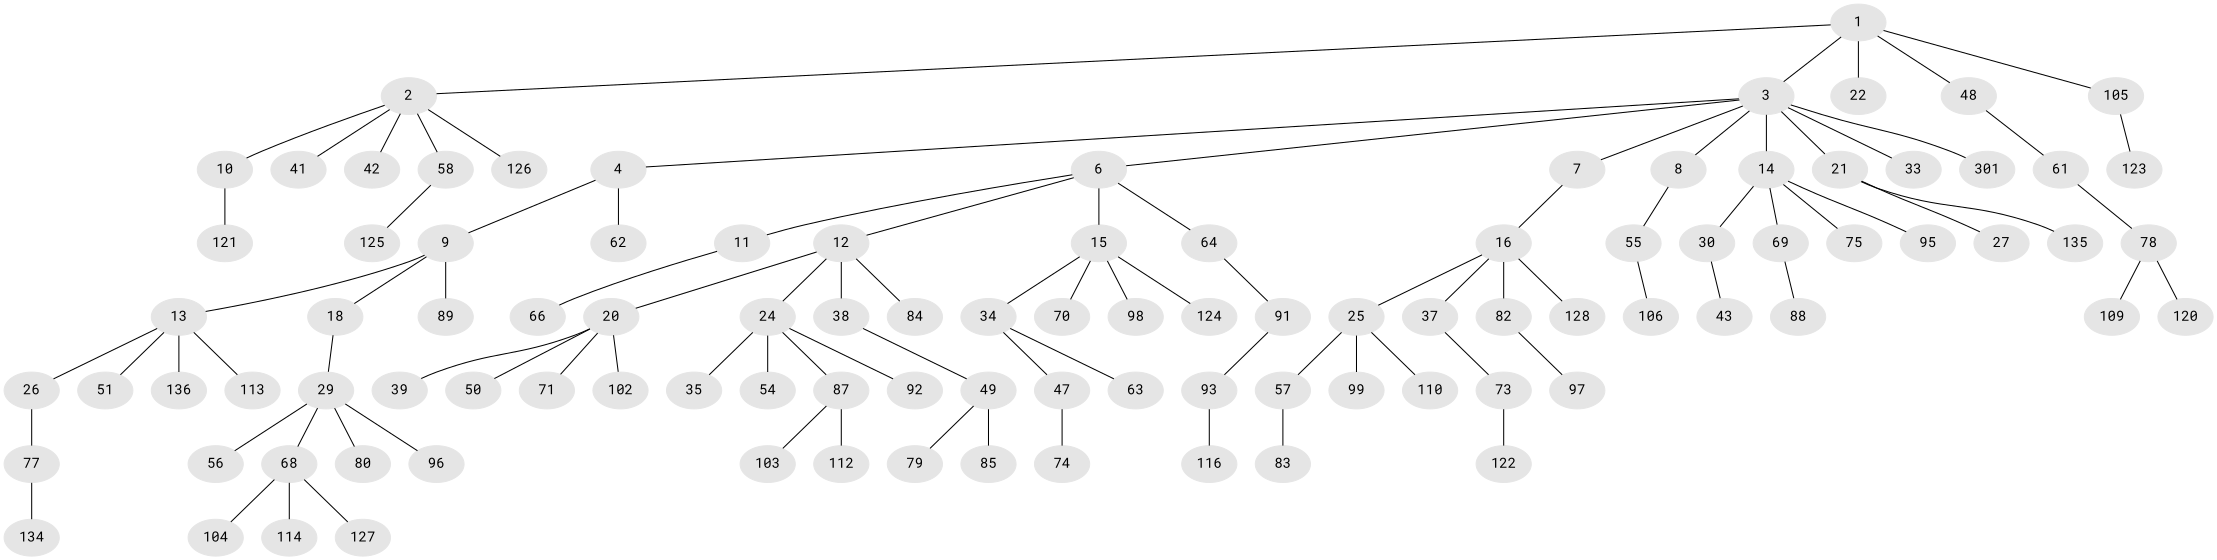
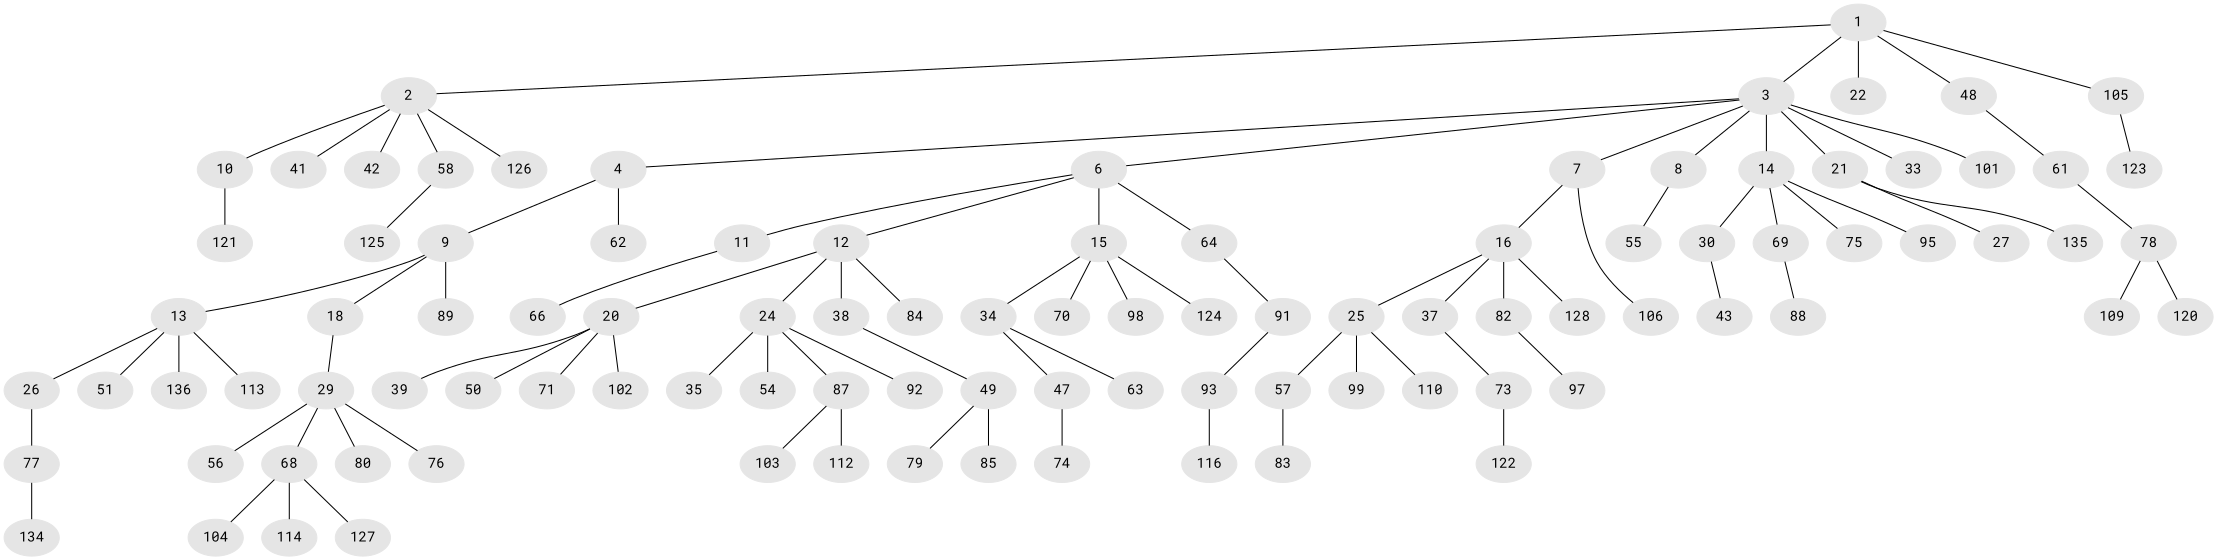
node "301": label "301" -> "101"
edge "55" -- "106": now "7" -- "106"
node "96": label "96" -> "76"
